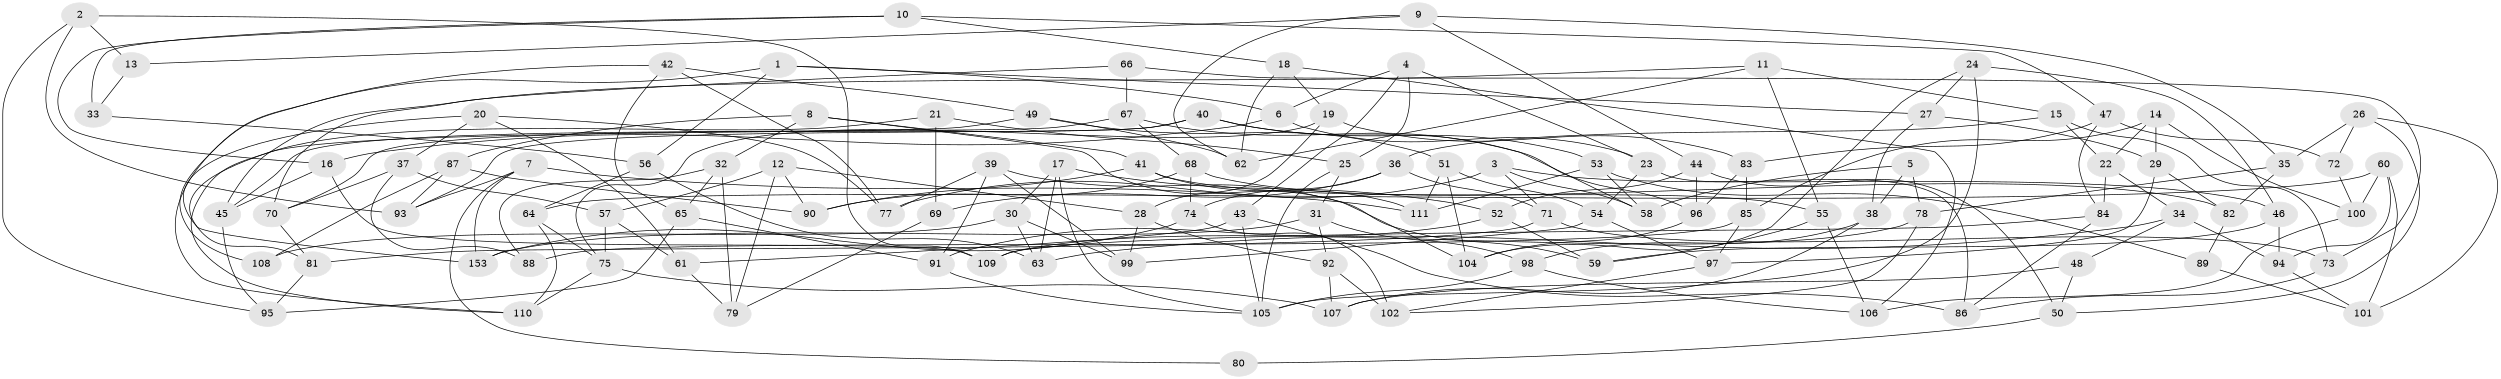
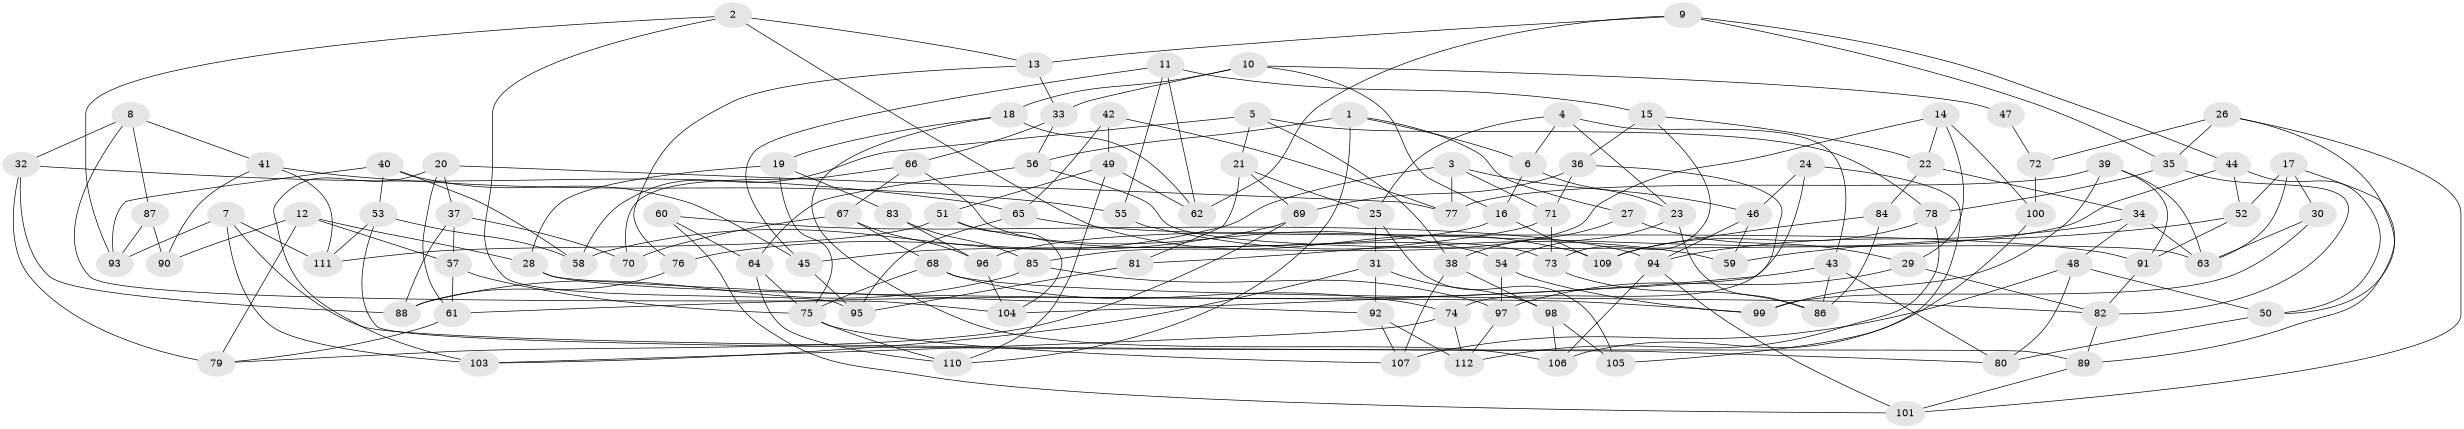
edge "24" -- "27": removed
edge "5" -- "21": added
edge "47" -- "83": removed
edge "33" -- "66": added
edge "47" -- "84": removed
edge "60" -- "100": removed
edge "39" -- "59": now "39" -- "63"
edge "68" -- "90": now "68" -- "75"
edge "70" -- "81": removed
node "108": removed
node "153": label "153" -> "103"
node "76": added
edge "43" -- "105": now "43" -- "80"
edge "55" -- "106": now "94" -- "106"
edge "17" -- "105": now "17" -- "89"
edge "91" -- "105": now "91" -- "82"
node "102": label "102" -> "112"
edge "48" -- "80": added
